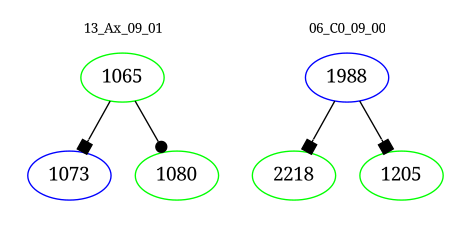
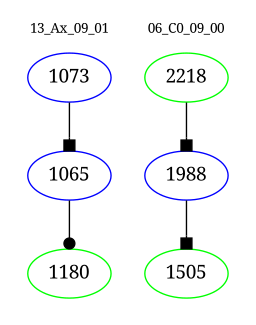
node "1065": color green -> blue
edge "1065" -> "1073": reversed
edge "1988" -> "2218": reversed
node "1080": label "1080" -> "1180"
node "1205": label "1205" -> "1505"
